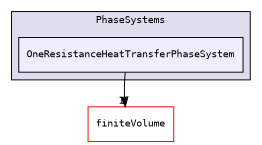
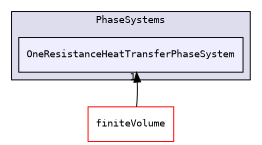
edge "OneResistanceHeatTransferPhaseSystem" -> "finiteVolume": reversed
